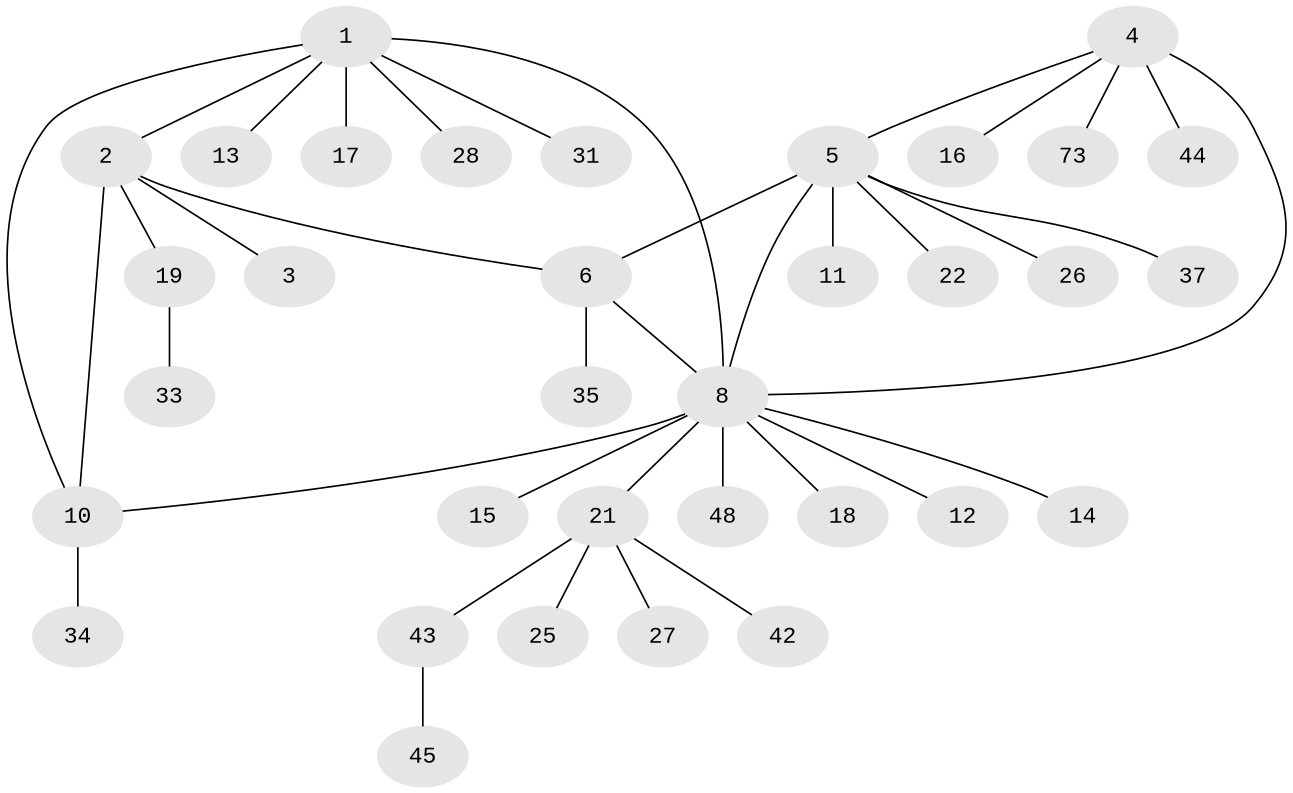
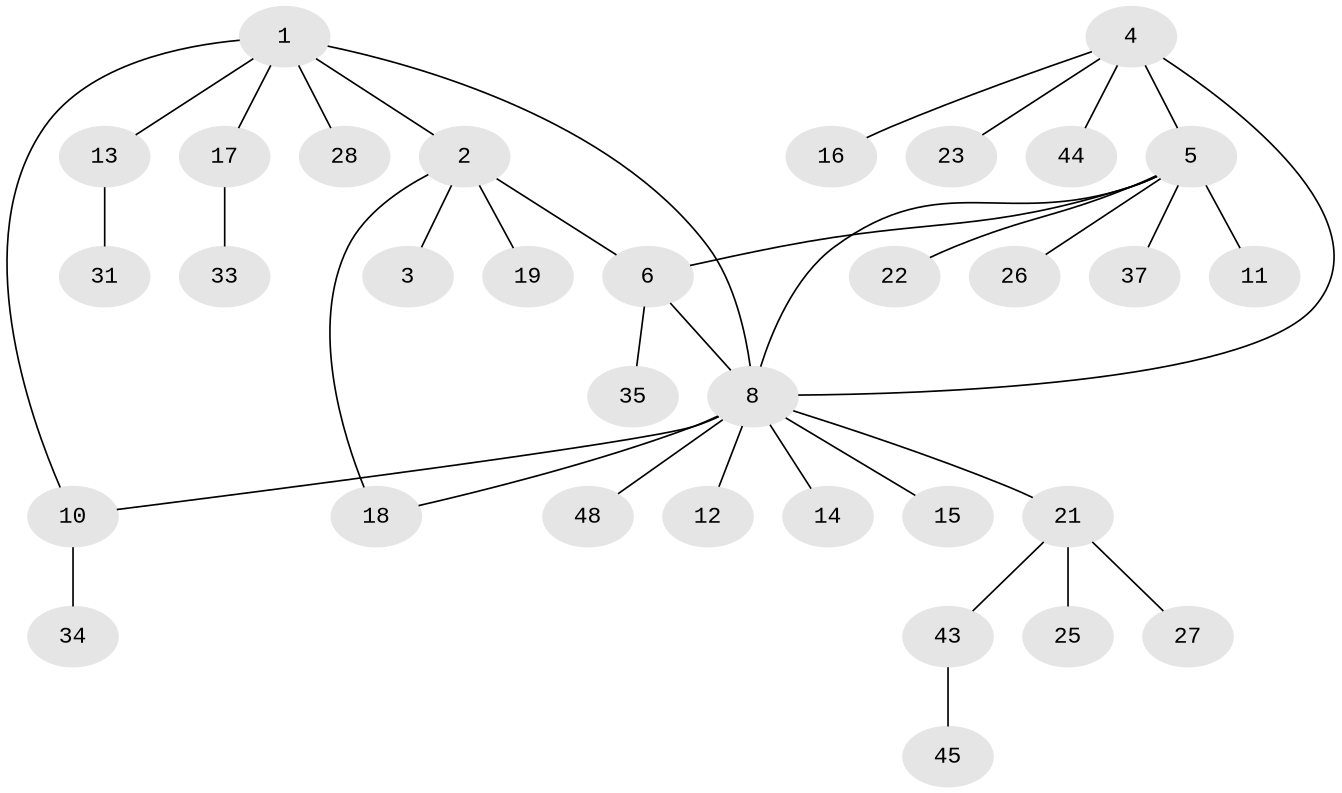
edge "1" -- "31": now "13" -- "31"
node "73": label "73" -> "23"
edge "2" -- "10": now "2" -- "18"
edge "19" -- "33": now "17" -- "33"
node "42": removed
